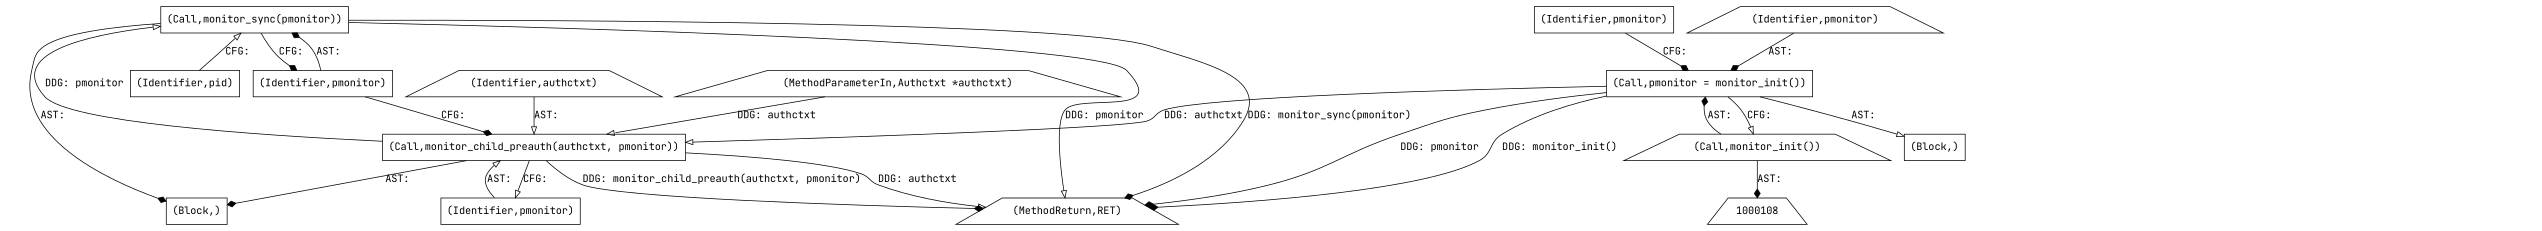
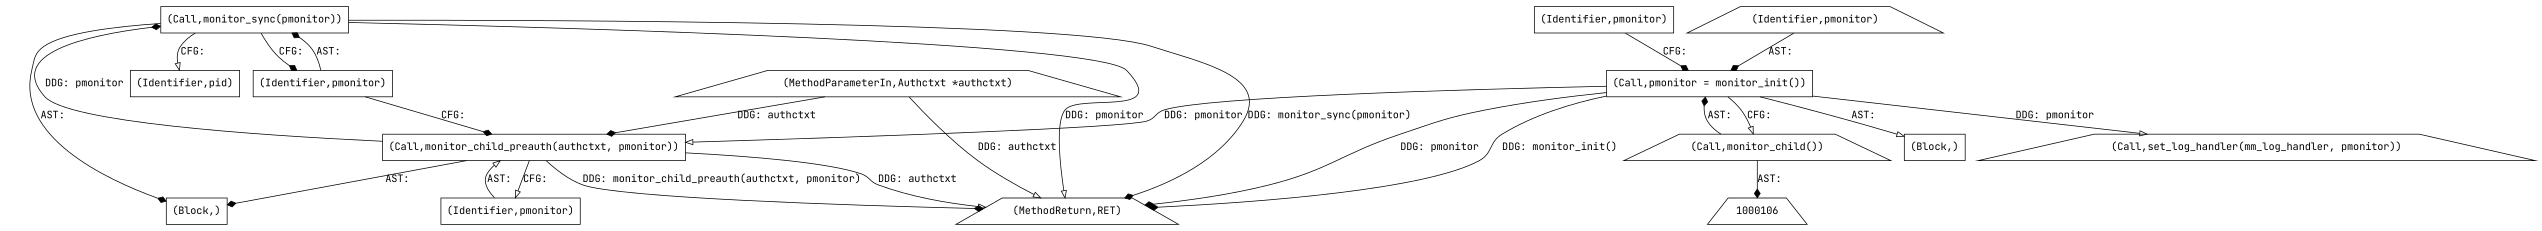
edge "(Identifier,pid)" -> "(Call,monitor_sync(pmonitor))": reversed
node "(Identifier,authctxt)": removed
edge "(MethodParameterIn,Authctxt *authctxt)" -> "(Call,monitor_child_preauth(authctxt, pmonitor))": arrowhead onormal -> diamond
edge "(Call,pmonitor = monitor_init())" -> "(Call,monitor_child_preauth(authctxt, pmonitor))": label "DDG: authctxt" -> "DDG: pmonitor"
edge "(Call,monitor_child_preauth(authctxt, pmonitor))" -> "(Call,monitor_sync(pmonitor))": arrowhead onormal -> diamond
node "(Call,monitor_init())": label "(Call,monitor_init())" -> "(Call,monitor_child())"
node "(Call,set_log_handler(mm_log_handler, pmonitor))": added
edge "(MethodParameterIn,Authctxt *authctxt)" -> "(MethodReturn,RET)": added, label "DDG: authctxt"
node "1000108": label "1000108" -> "1000106"
